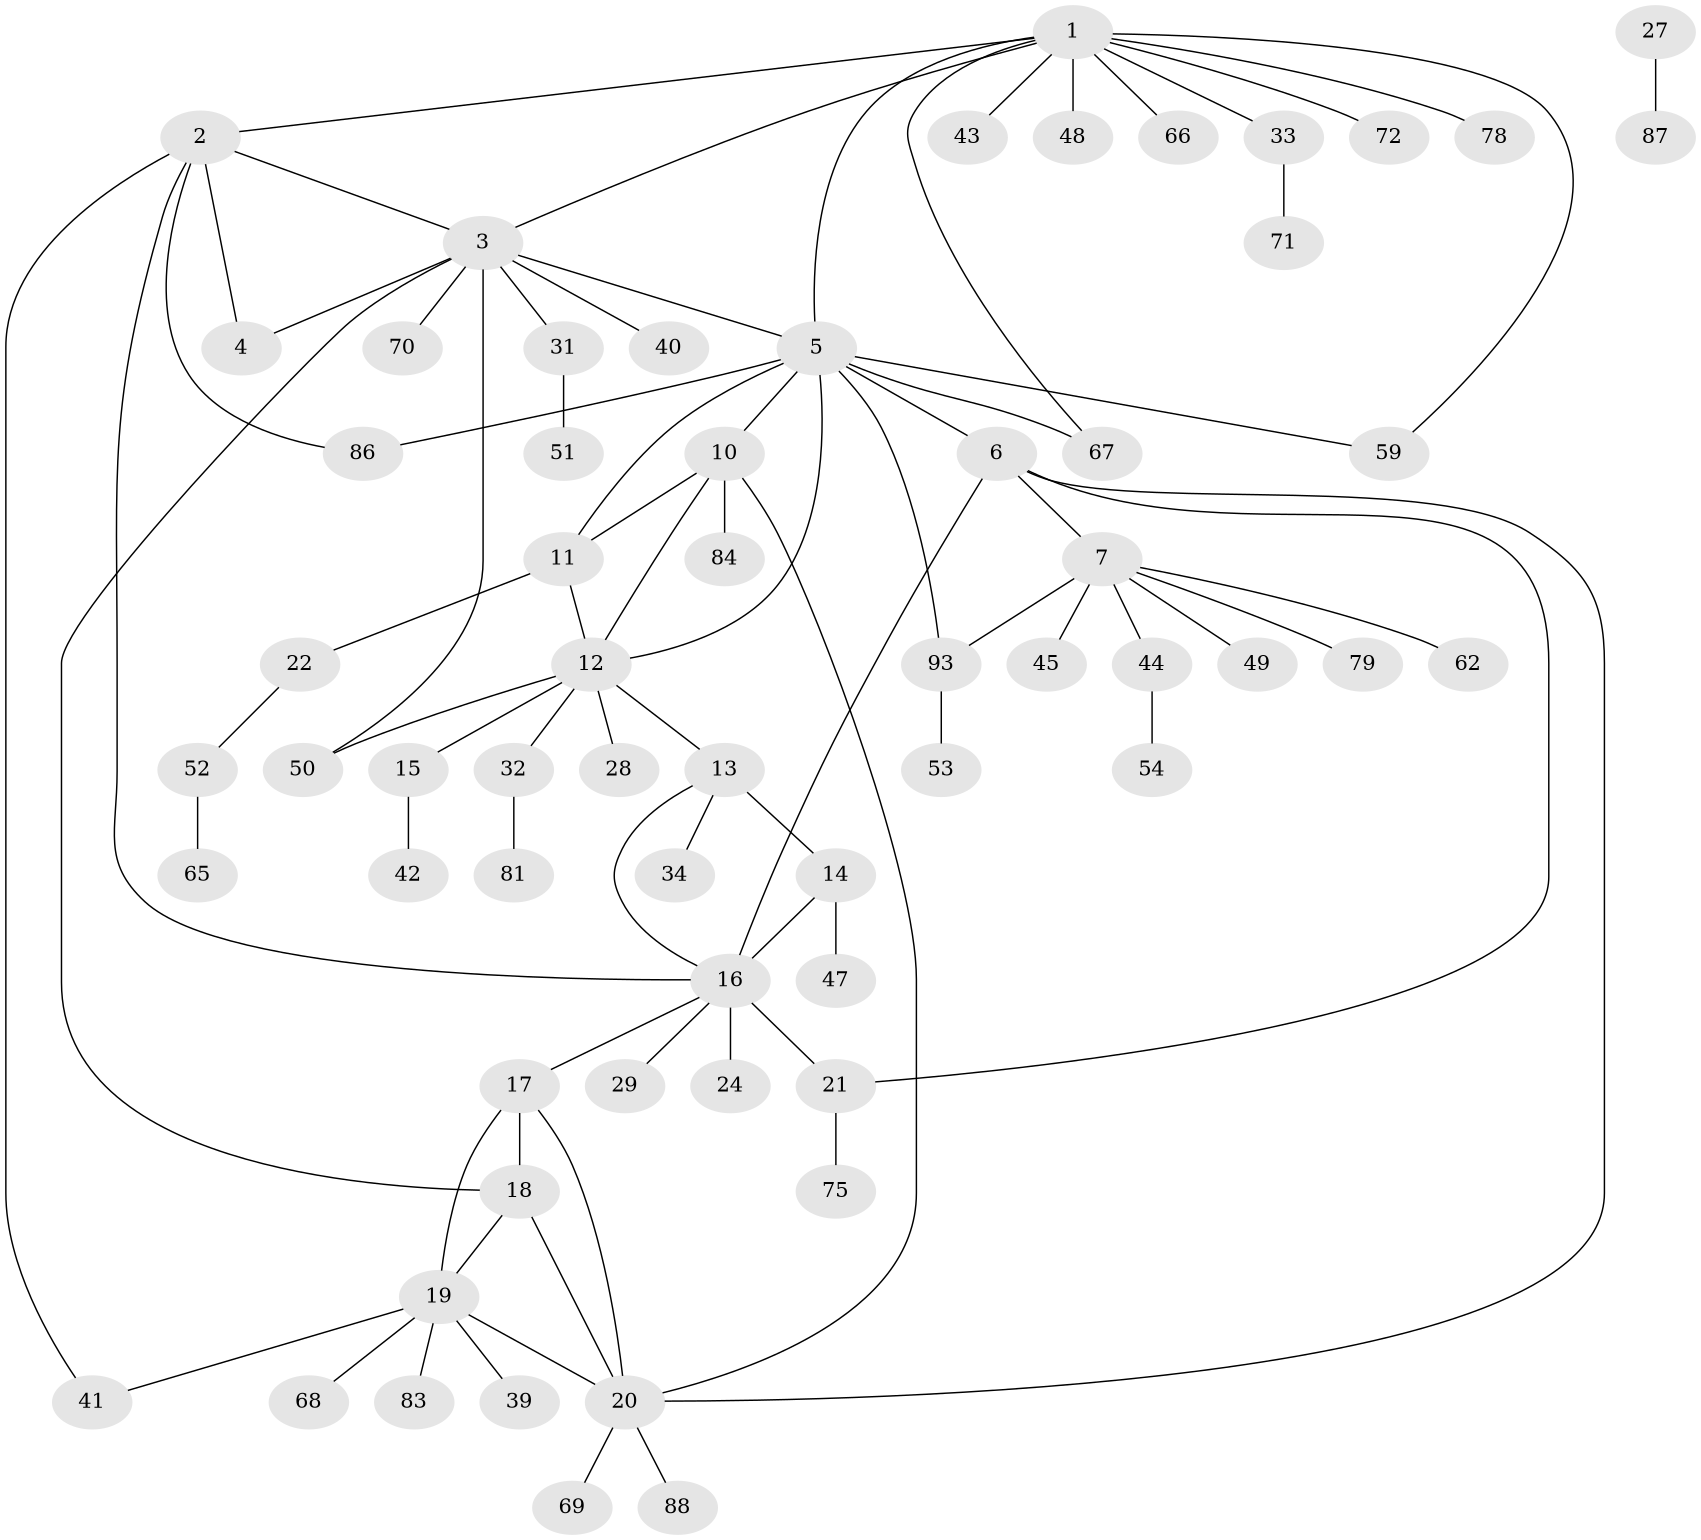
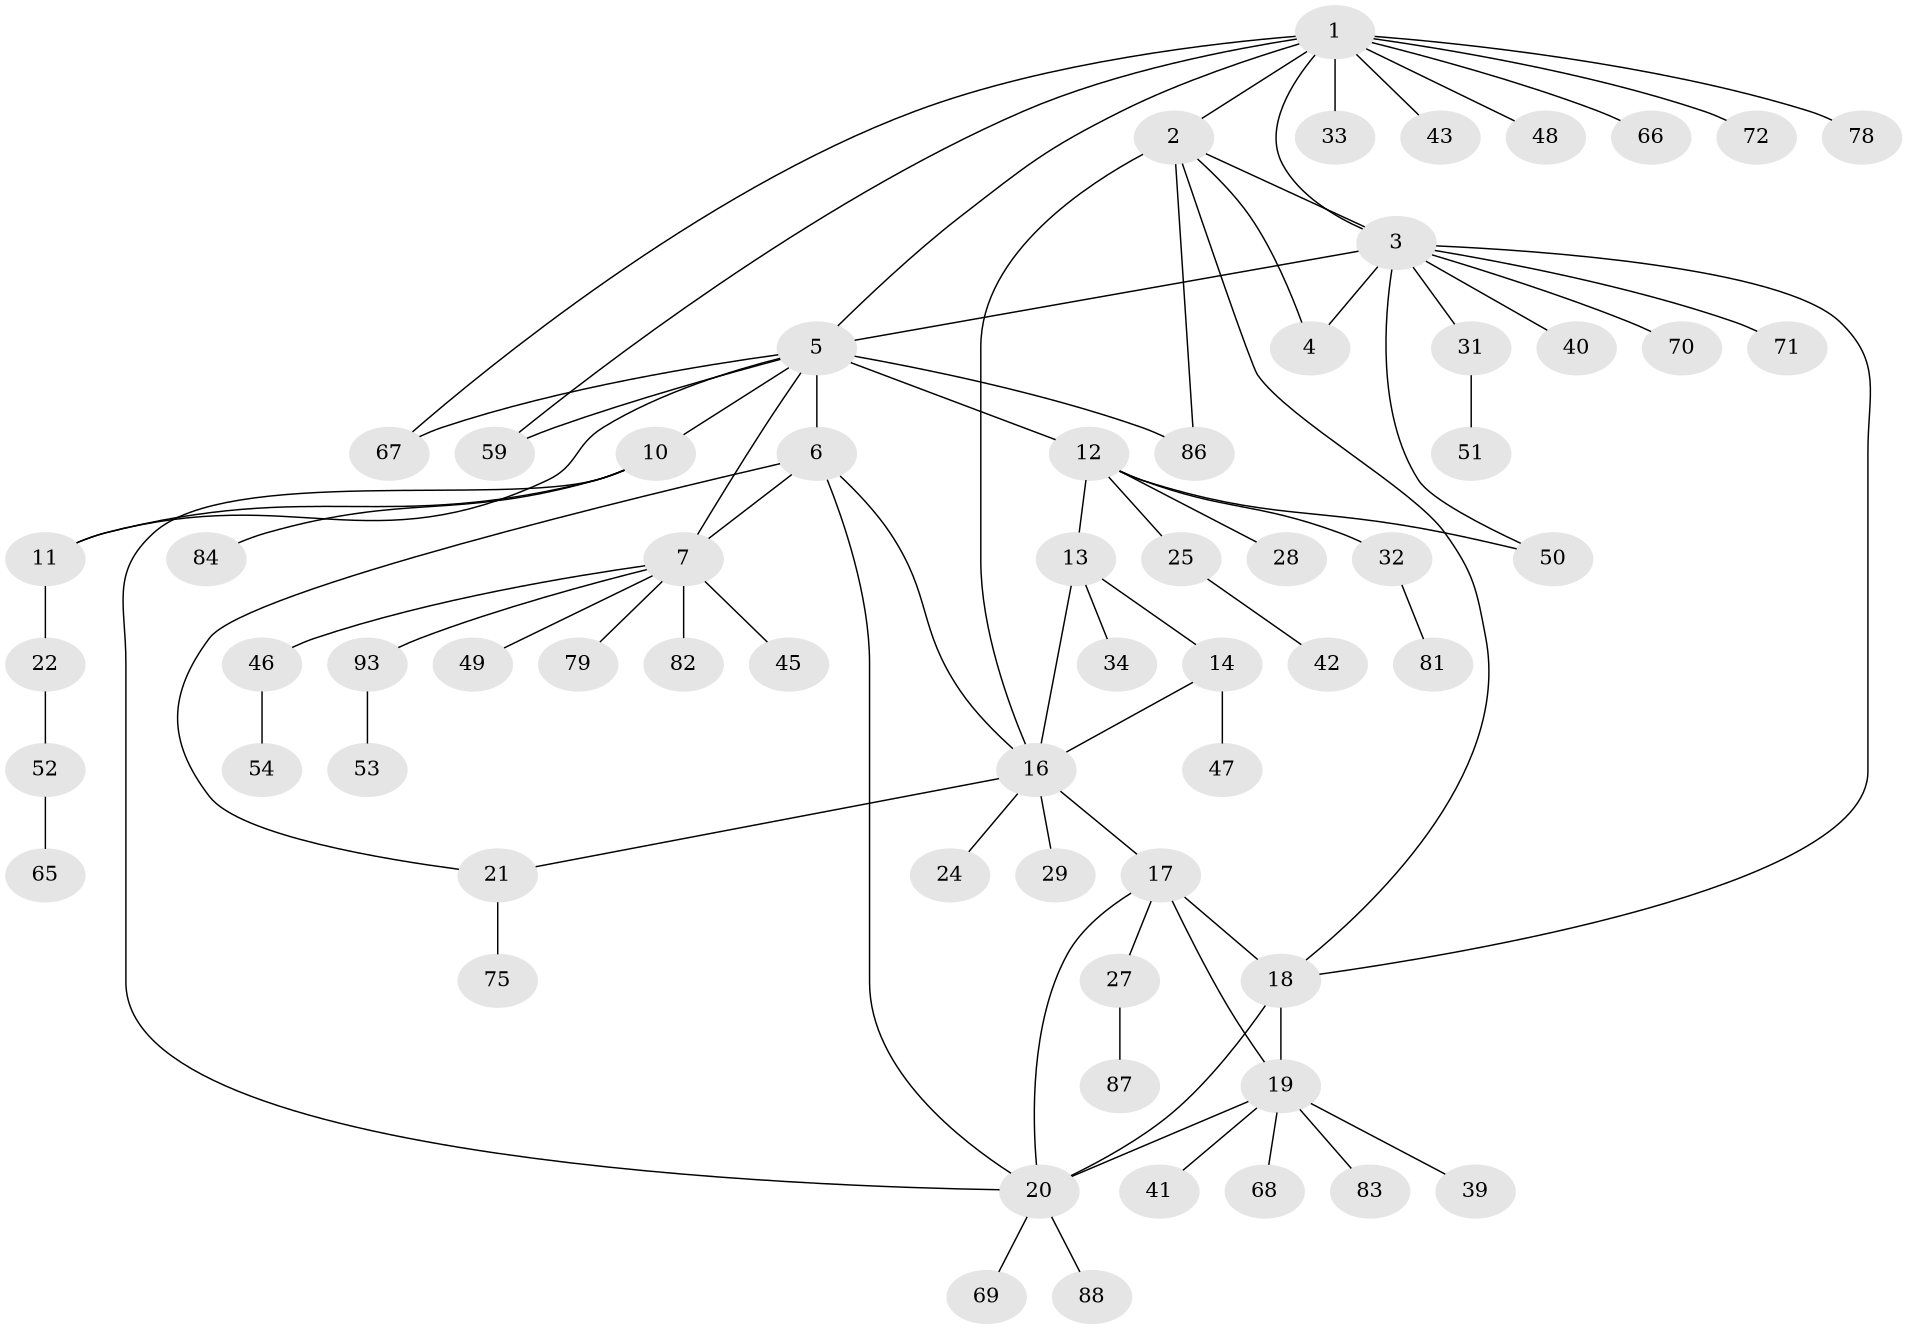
edge "33" -- "71": now "3" -- "71"
edge "5" -- "93": now "5" -- "7"
edge "10" -- "12": removed
edge "11" -- "12": removed
node "44": label "44" -> "46"
node "62": label "62" -> "82"
edge "2" -- "41": now "2" -- "18"
node "15": label "15" -> "25"
edge "17" -- "27": added
